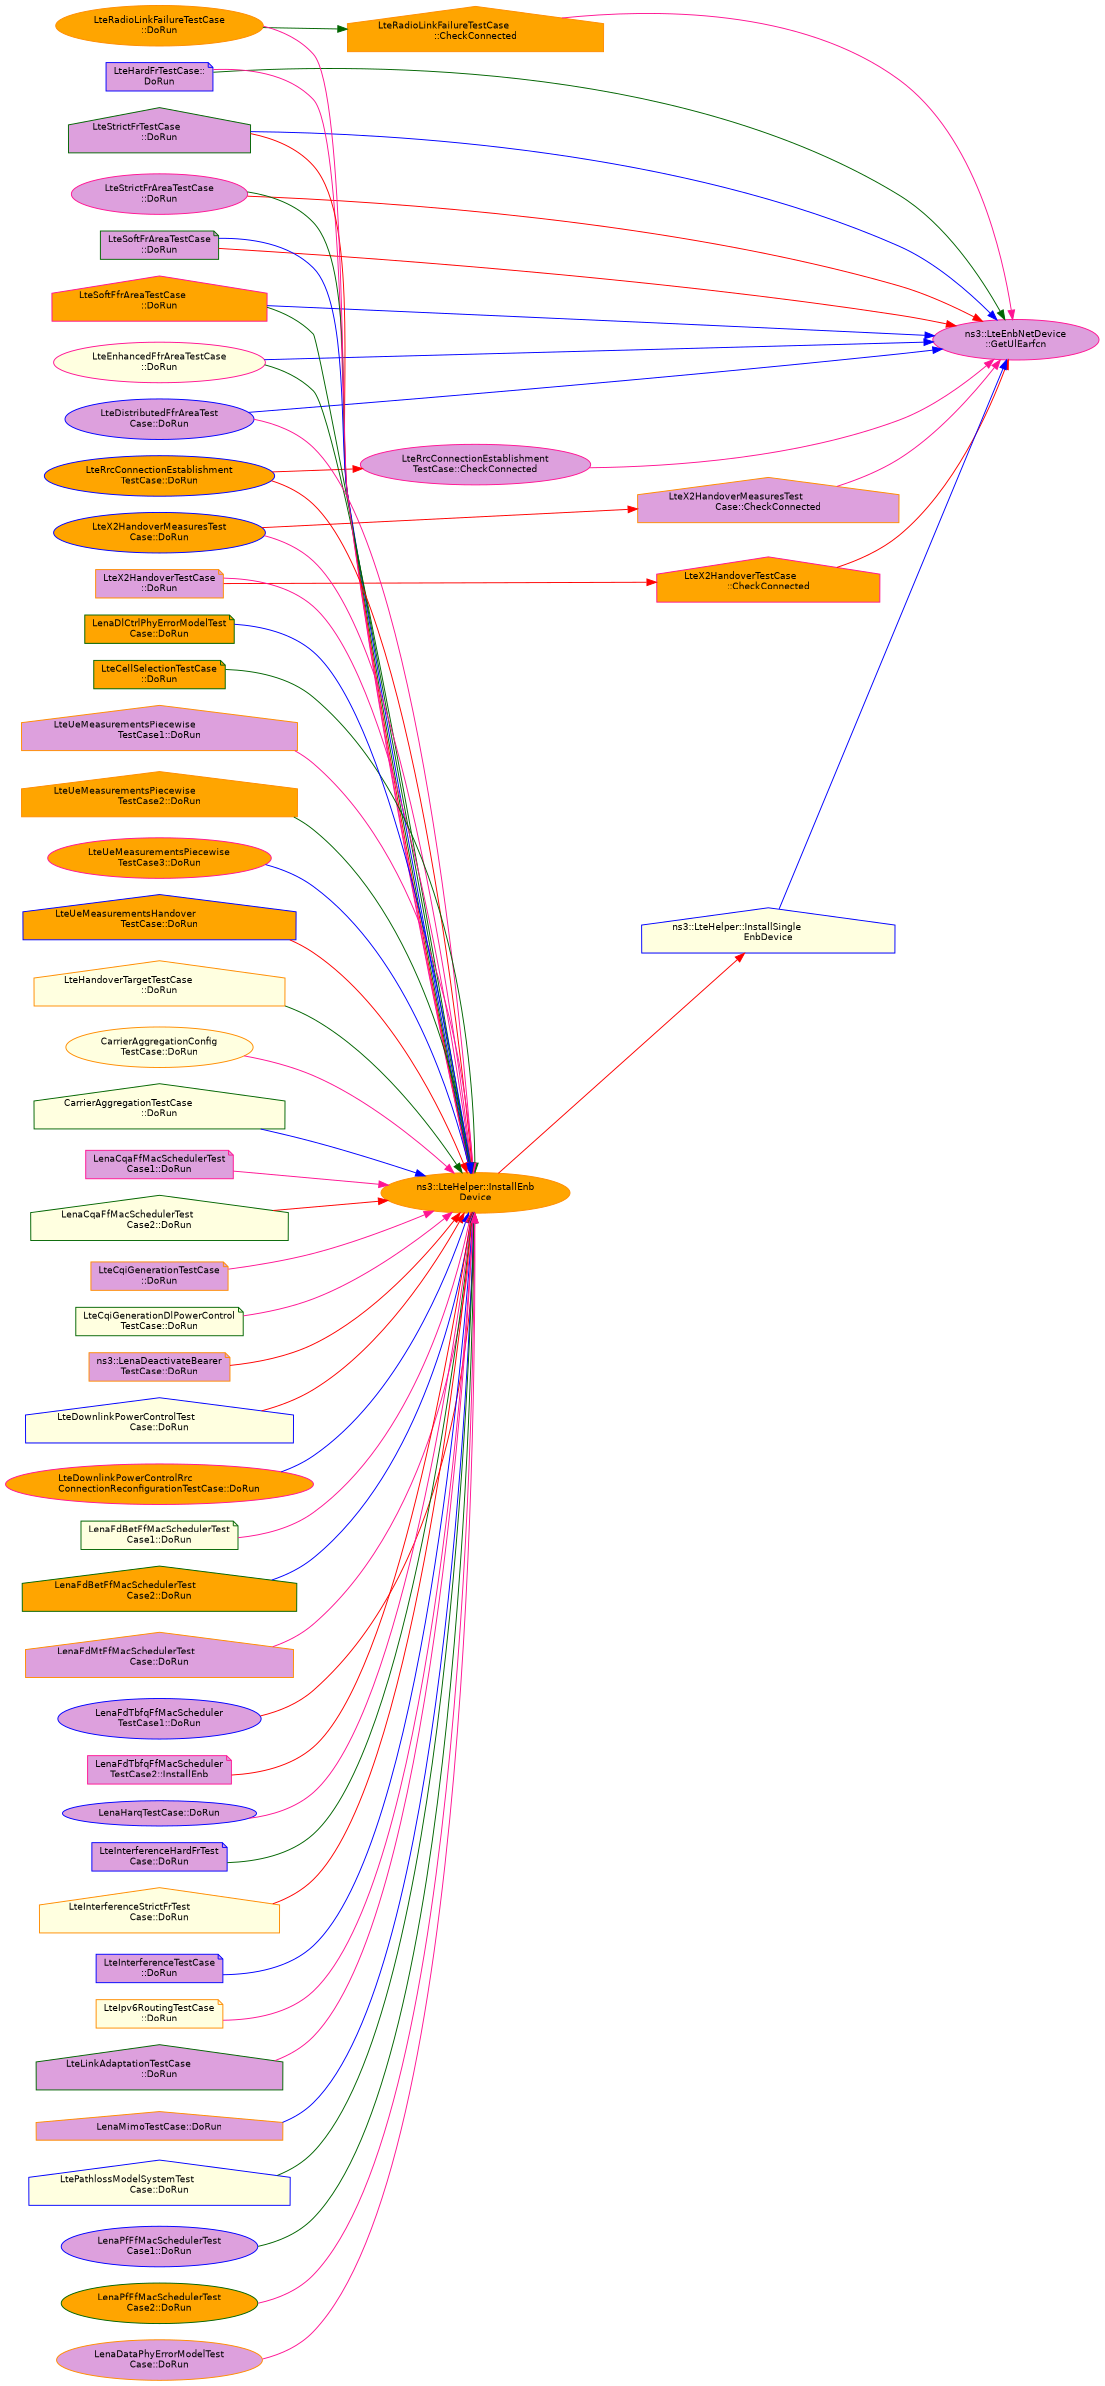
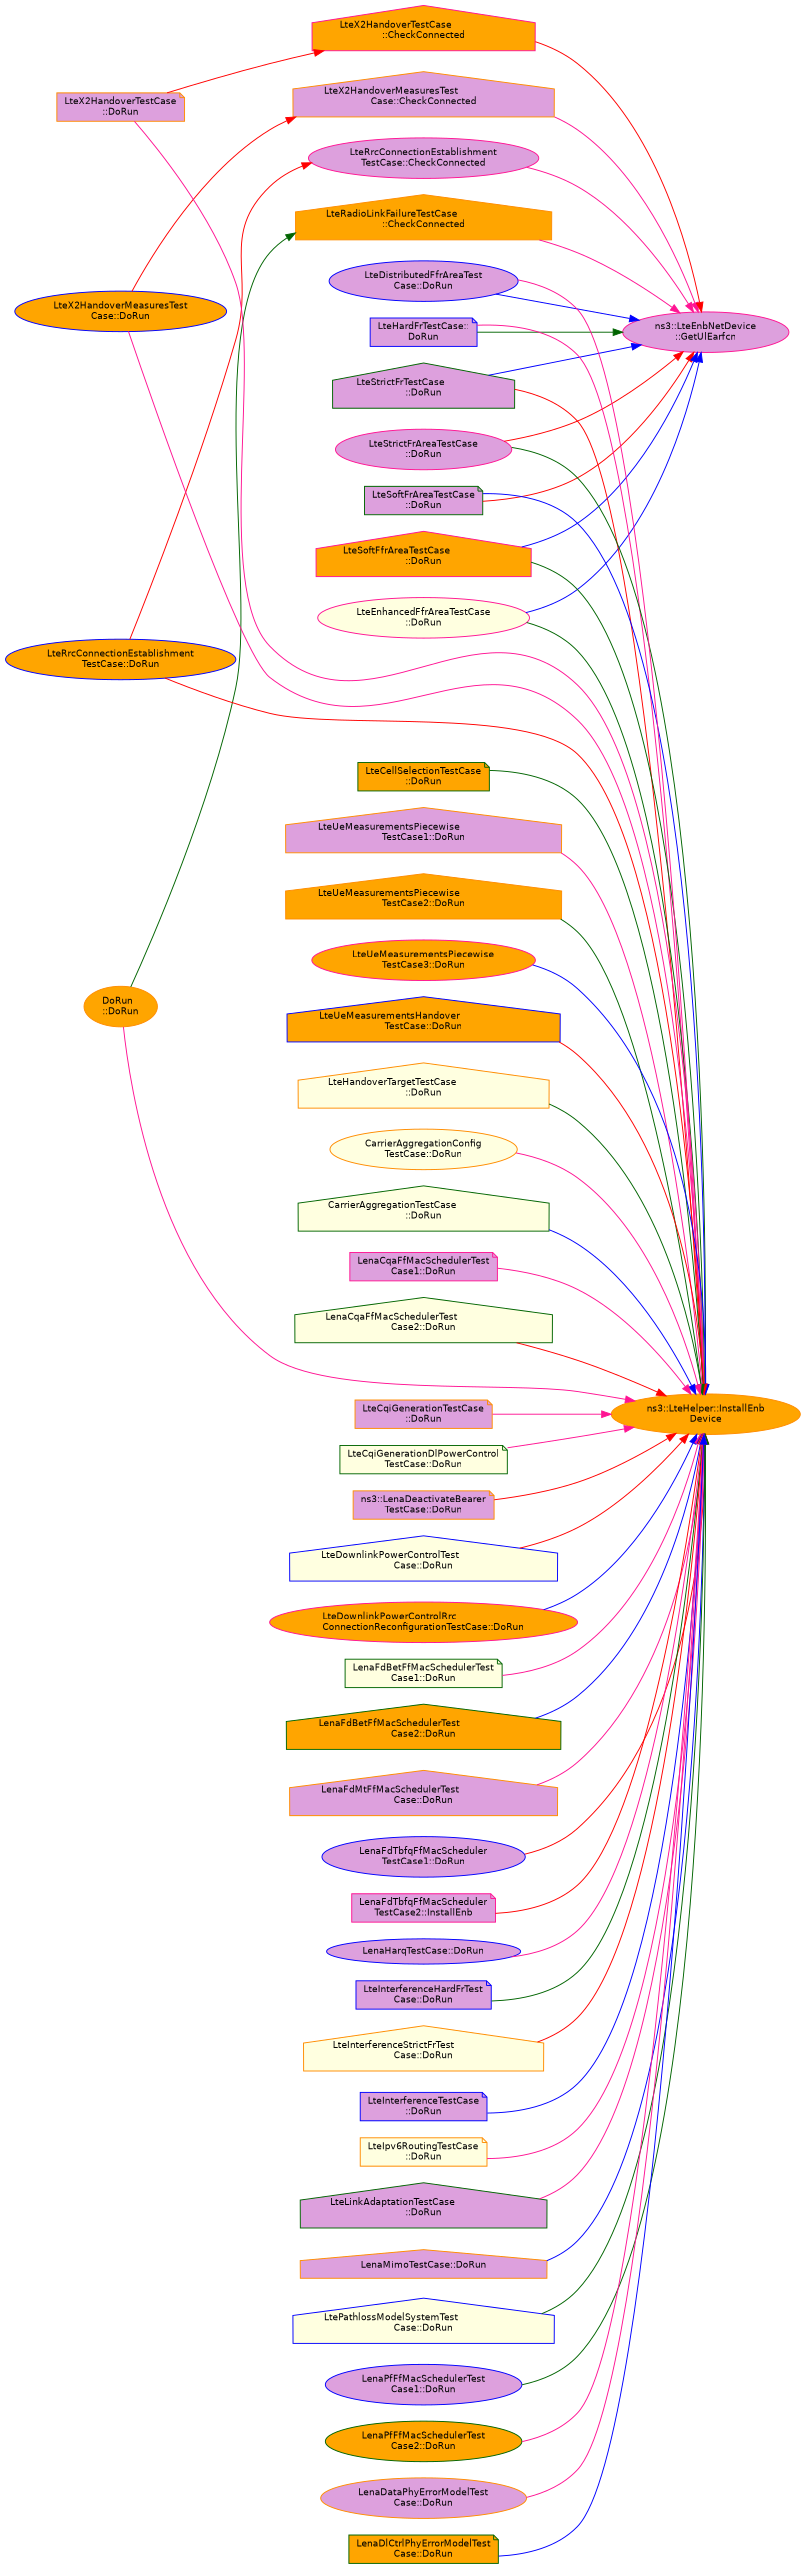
node "LteRadioLinkFailureTestCase ::DoRun": label "LteRadioLinkFailureTestCase ::DoRun" -> "DoRun ::DoRun"
node "ns3::LteHelper::InstallSingle EnbDevice": removed
